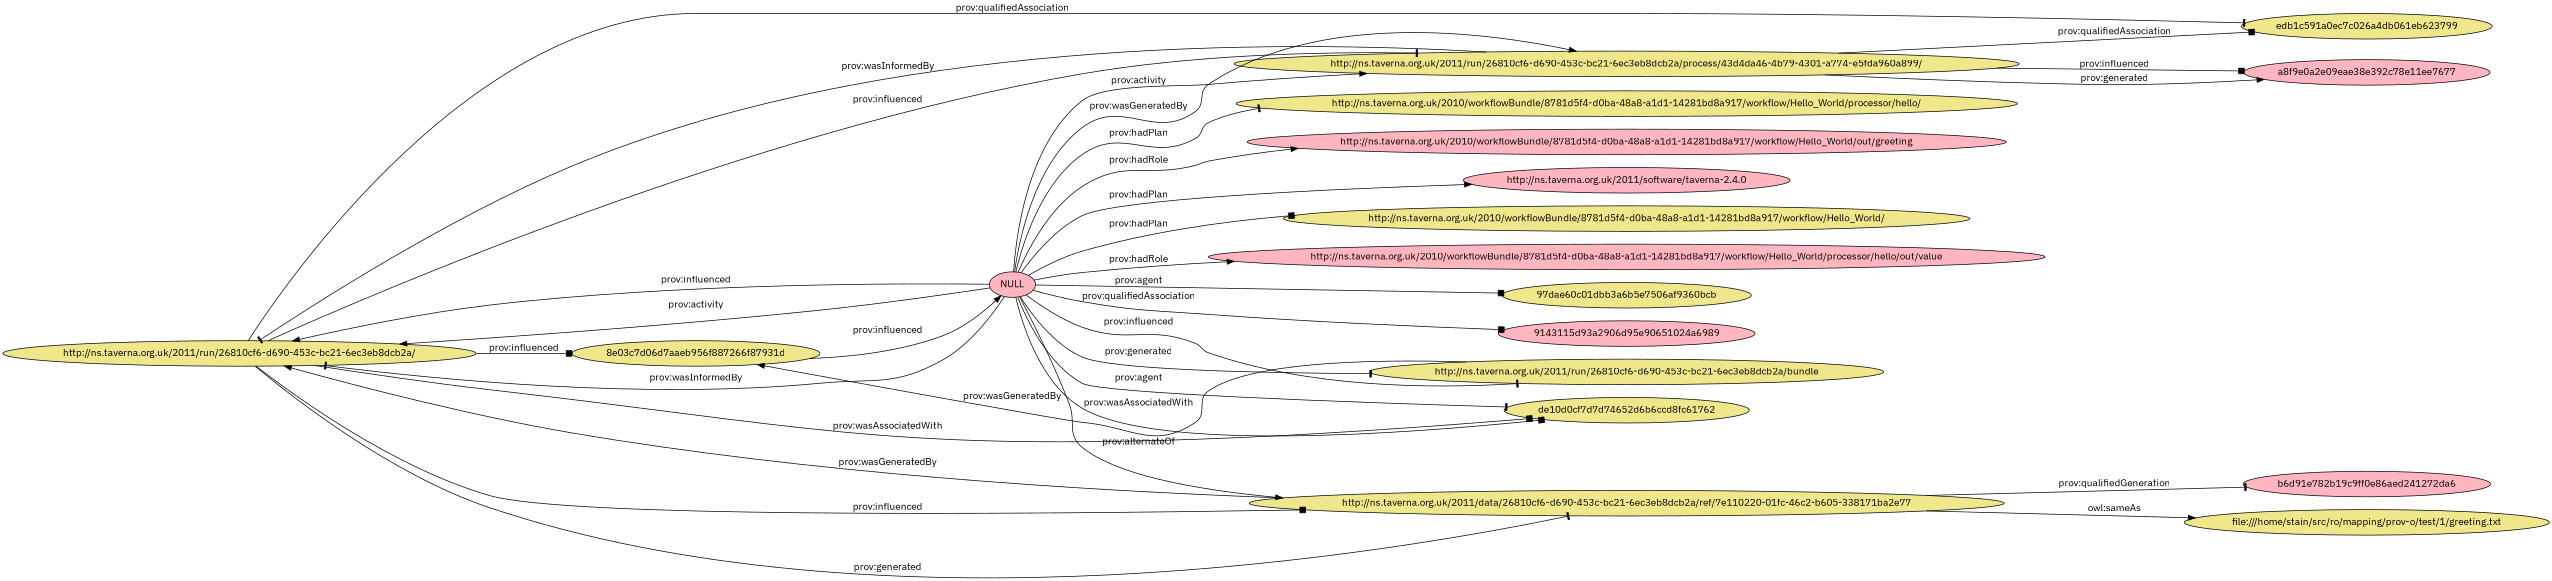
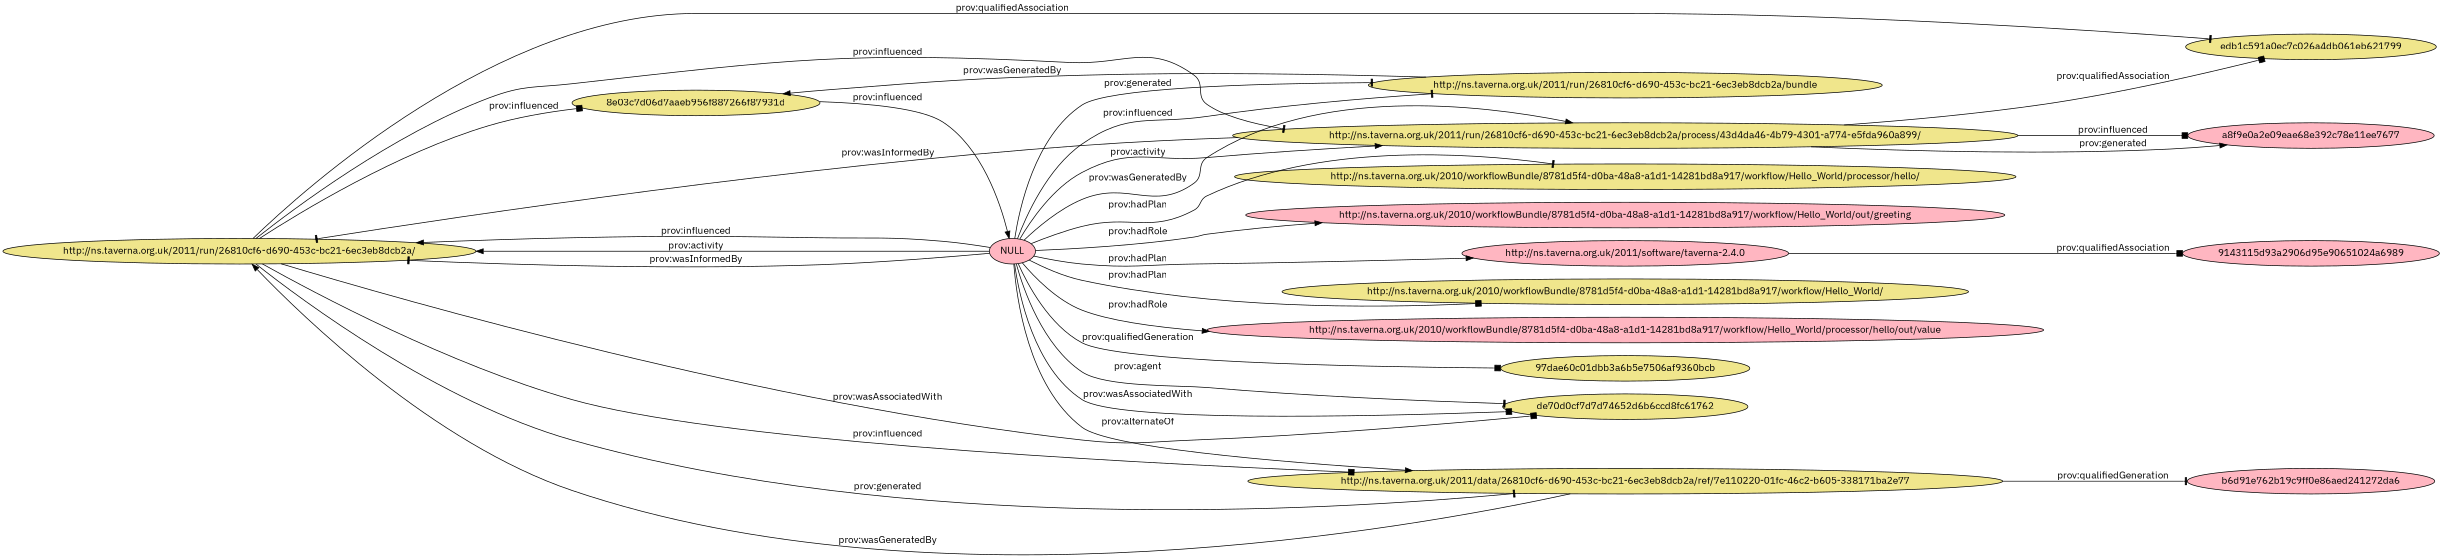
node "edb1c591a0ec7c026a4db061eb623799": label "edb1c591a0ec7c026a4db061eb623799" -> "edb1c591a0ec7c026a4db061eb621799"
node "a8f9e0a2e09eae38e392c78e11ee7677": label "a8f9e0a2e09eae38e392c78e11ee7677" -> "a8f9e0a2e09eae68e392c78e11ee7677"
edge "NULL" -> "97dae60c01dbb3a6b5e7506af9360bcb": label "prov:agent" -> "prov:qualifiedGeneration"
edge "NULL" -> "9143115d93a2906d95e90651024a6989": now "http://ns.taverna.org.uk/2011/software/taverna-2.4.0" -> "9143115d93a2906d95e90651024a6989"
node "de10d0cf7d7d74652d6b6ccd8fc61762": label "de10d0cf7d7d74652d6b6ccd8fc61762" -> "de70d0cf7d7d74652d6b6ccd8fc61762"
node "b6d91e782b19c9ff0e86aed241272da6": label "b6d91e782b19c9ff0e86aed241272da6" -> "b6d91e762b19c9ff0e86aed241272da6"
node "file:///home/stain/src/ro/mapping/prov-o/test/1/greeting.txt": removed
